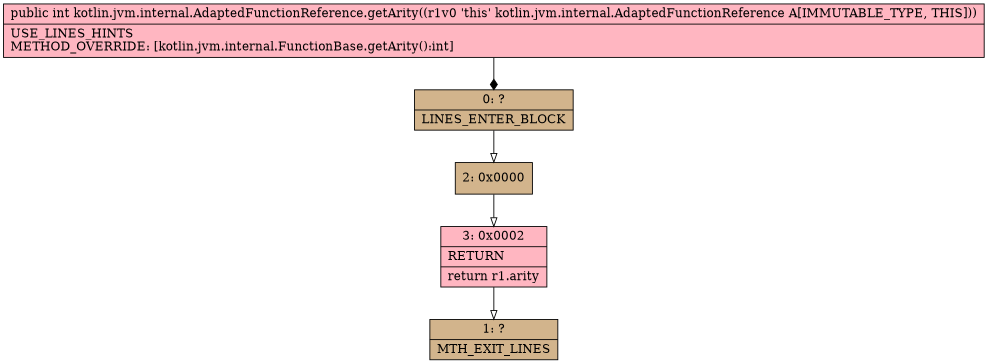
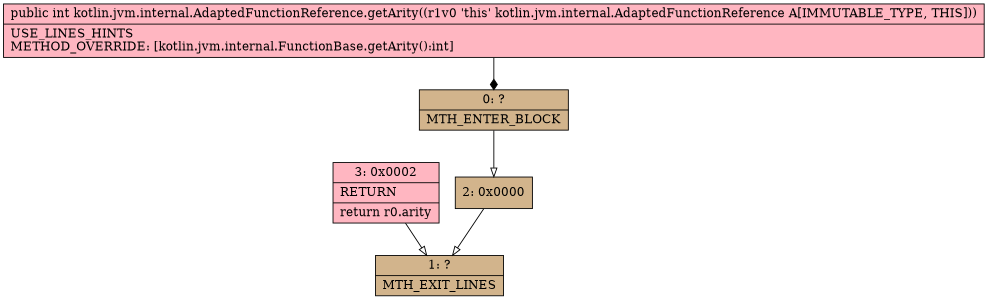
node "0: ?": text "LINES_ENTER_BLOCK" -> "MTH_ENTER_BLOCK"
edge "2: 0x0000" -> "3: 0x0002": now "2: 0x0000" -> "1: ?"
node "3: 0x0002": text "return r1.arity" -> "return r0.arity"
